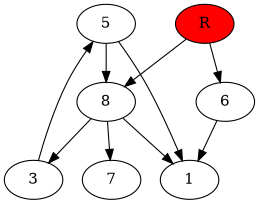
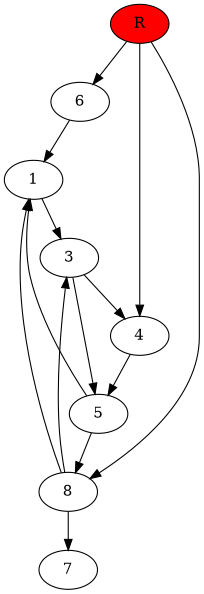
edge "1" -> "3": added
node "4": added
